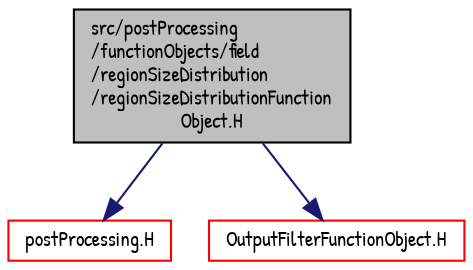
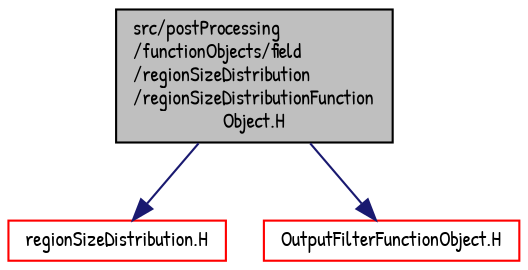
node "postProcessing.H": label "postProcessing.H" -> "regionSizeDistribution.H"
